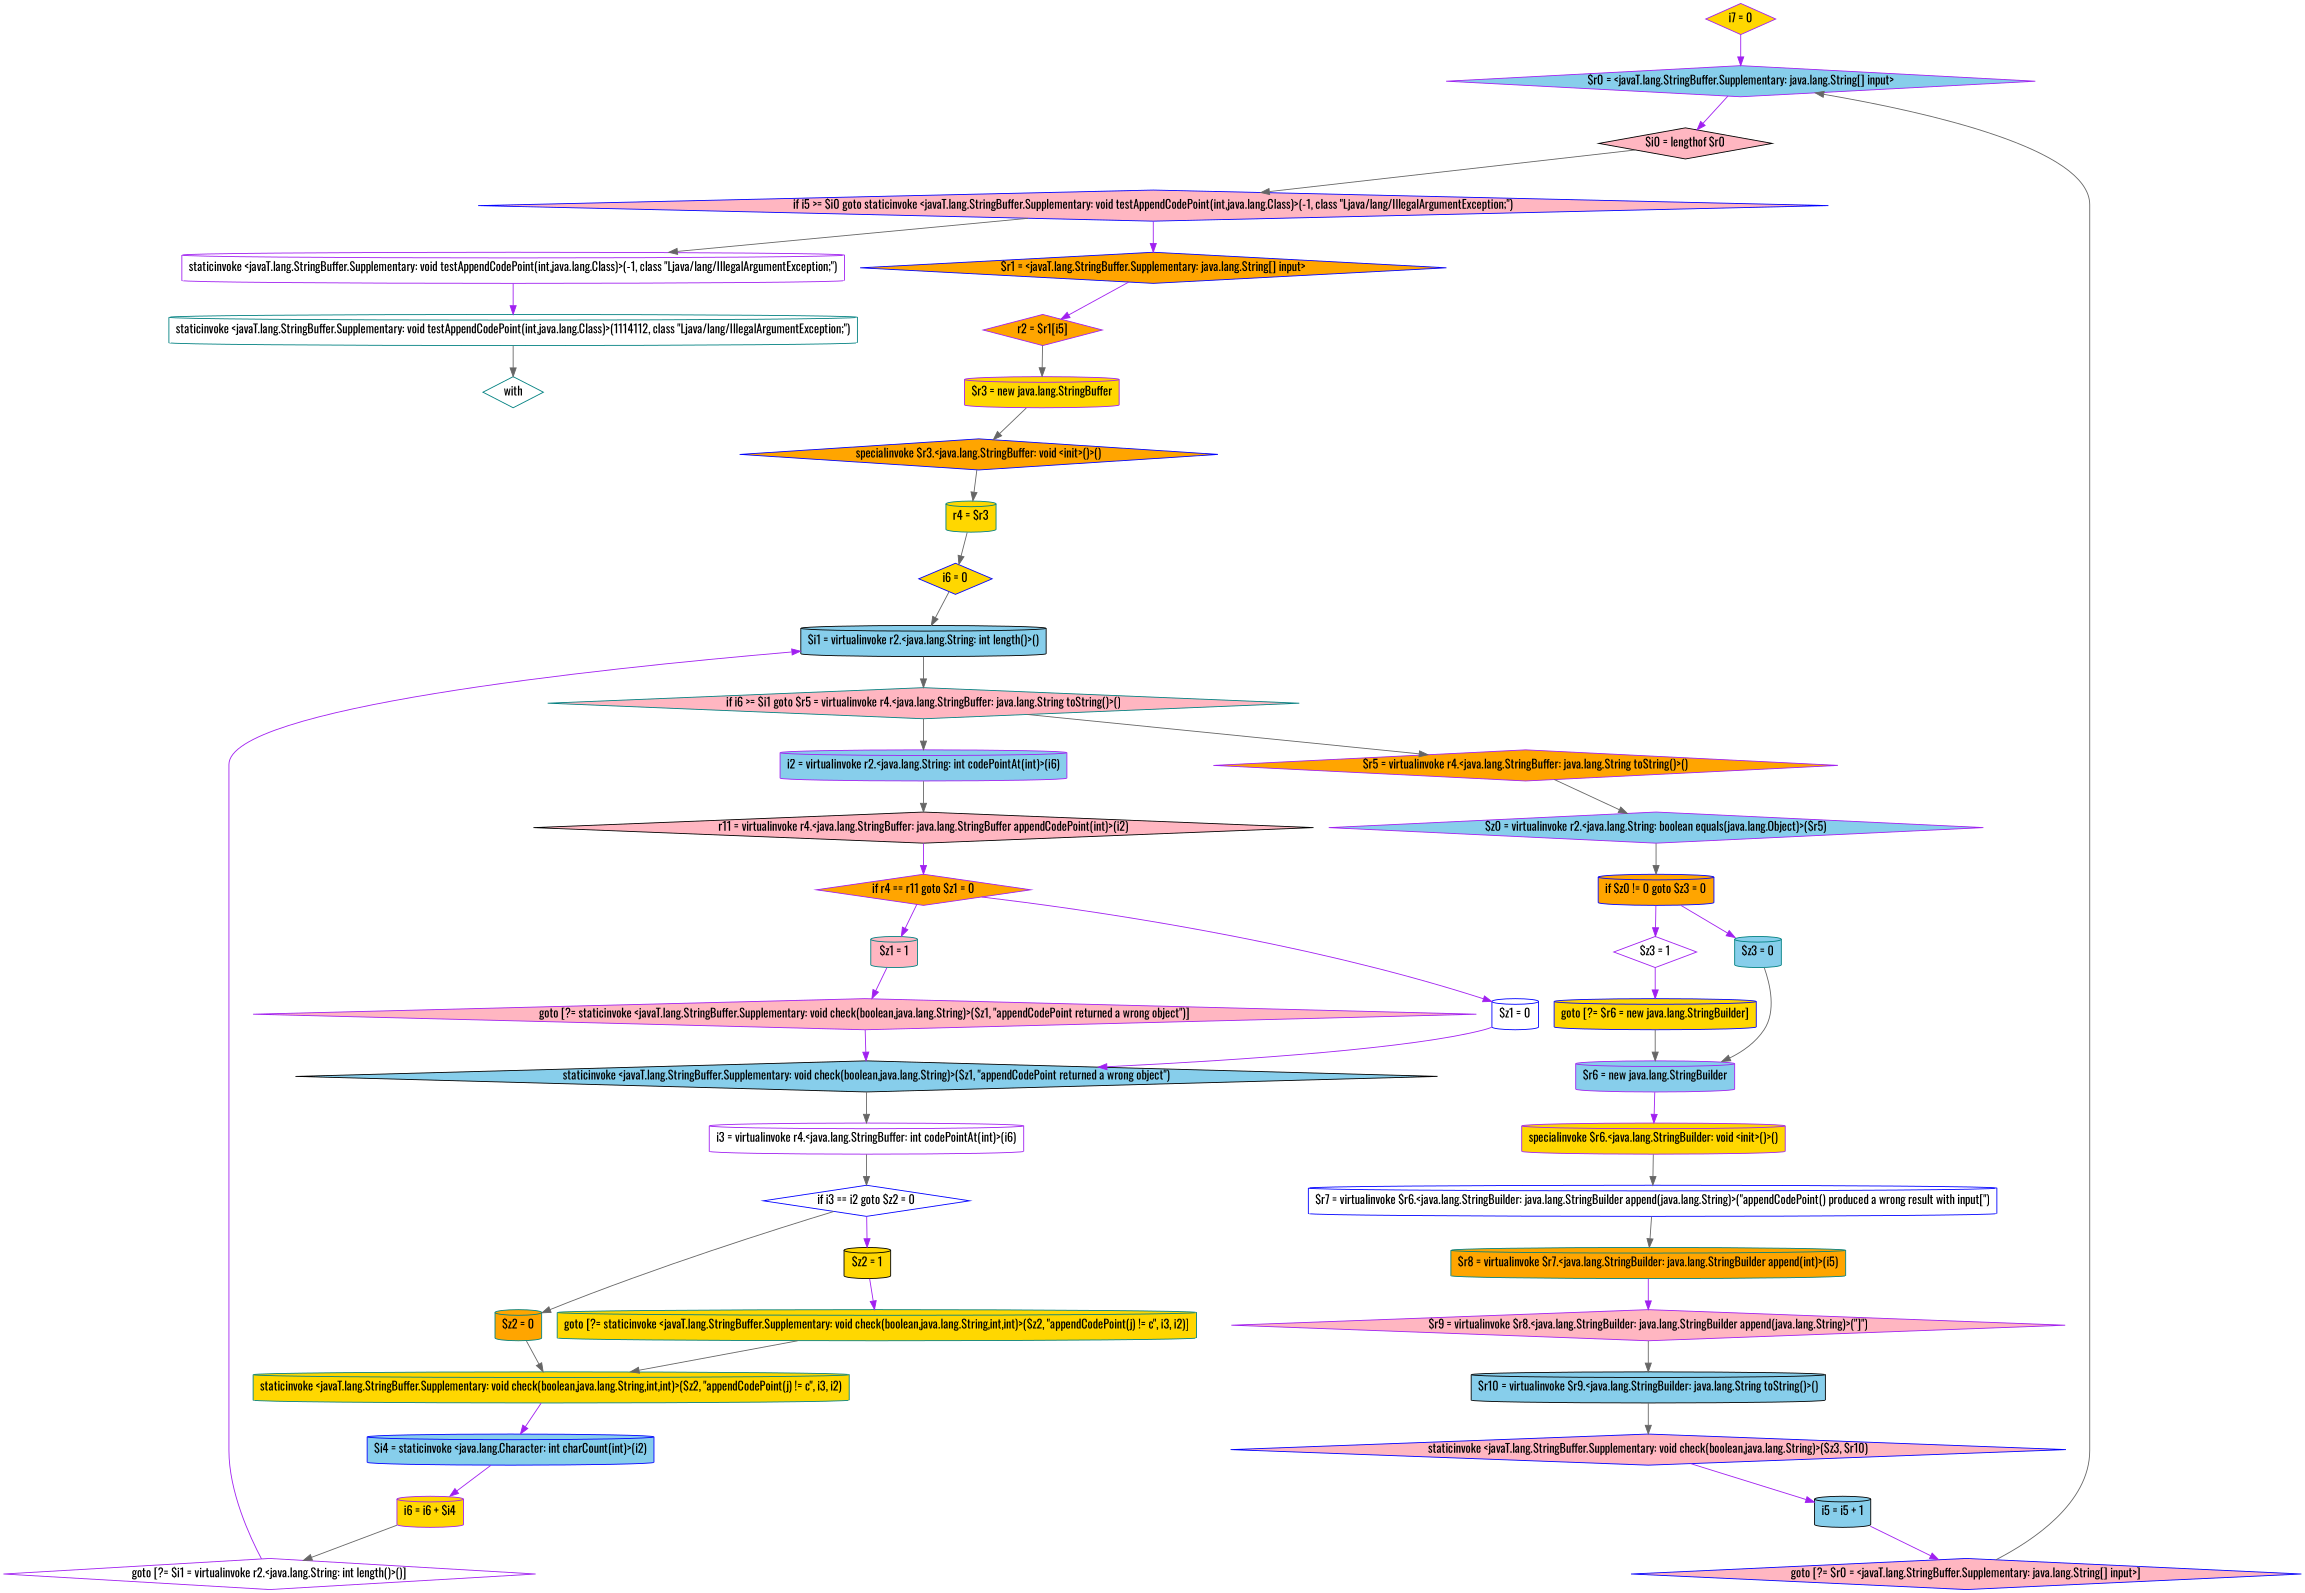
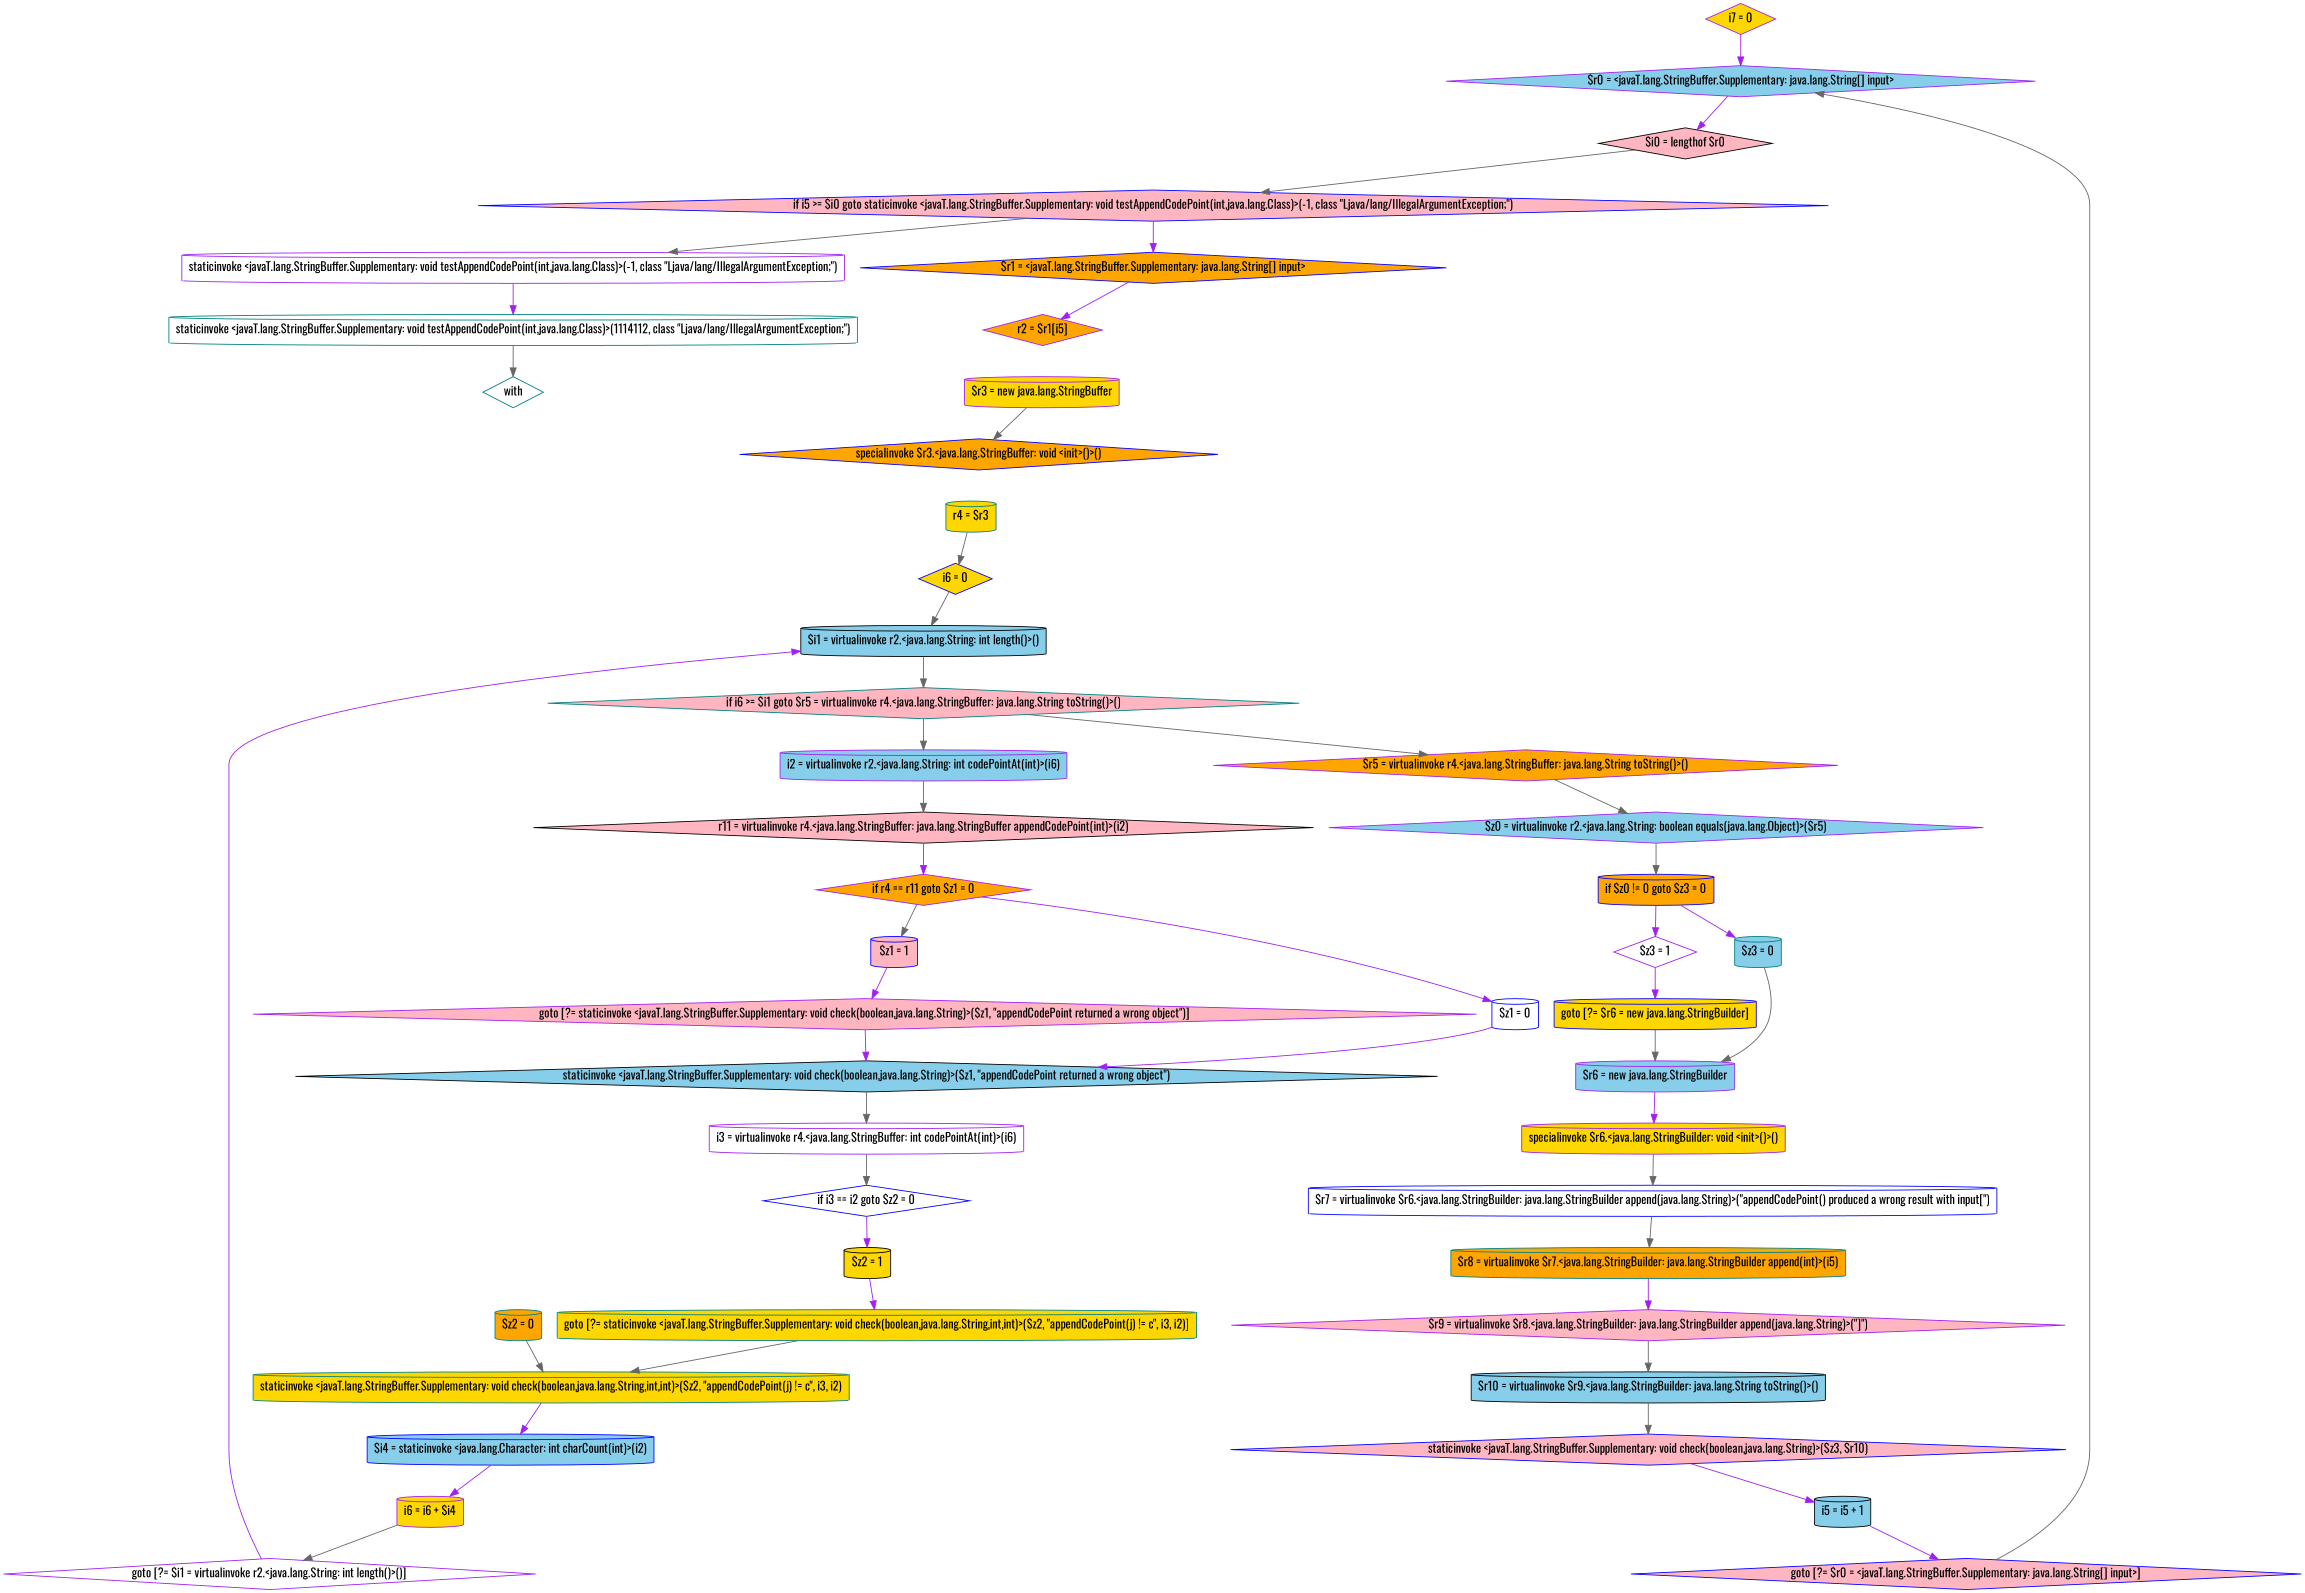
edge "r2 = $r1[i5]" -> "$r3 = new java.lang.StringBuffer": removed
edge "specialinvoke $r3.<java.lang.StringBuffer: void <init>()>()" -> "r4 = $r3": removed
edge "if r4 == r11 goto $z1 = 0" -> "$z1 = 1": color purple -> gray40
node "$z1 = 1": color teal -> blue
edge "if i3 == i2 goto $z2 = 0" -> "$z2 = 0": removed
